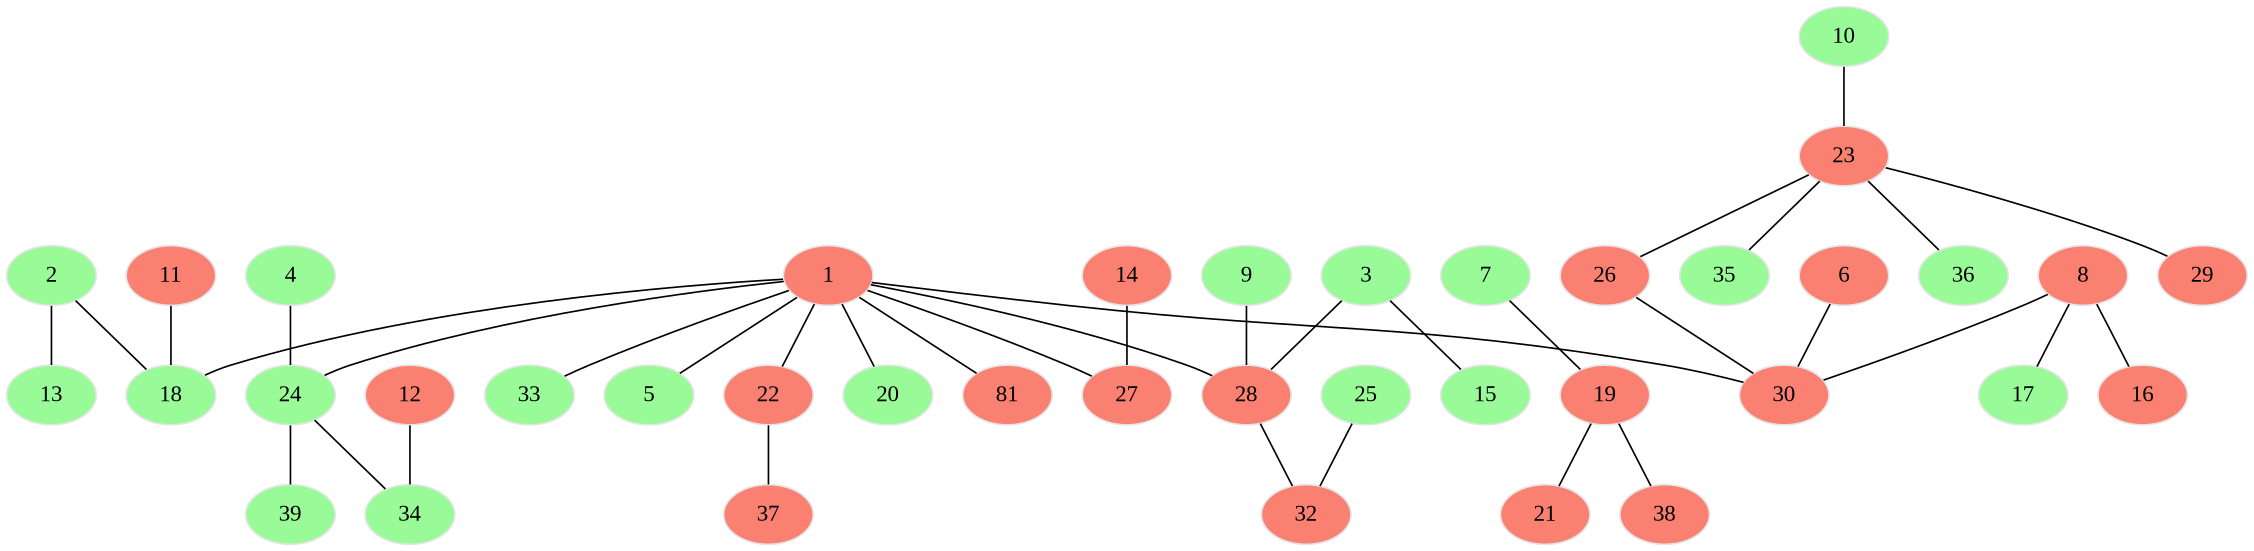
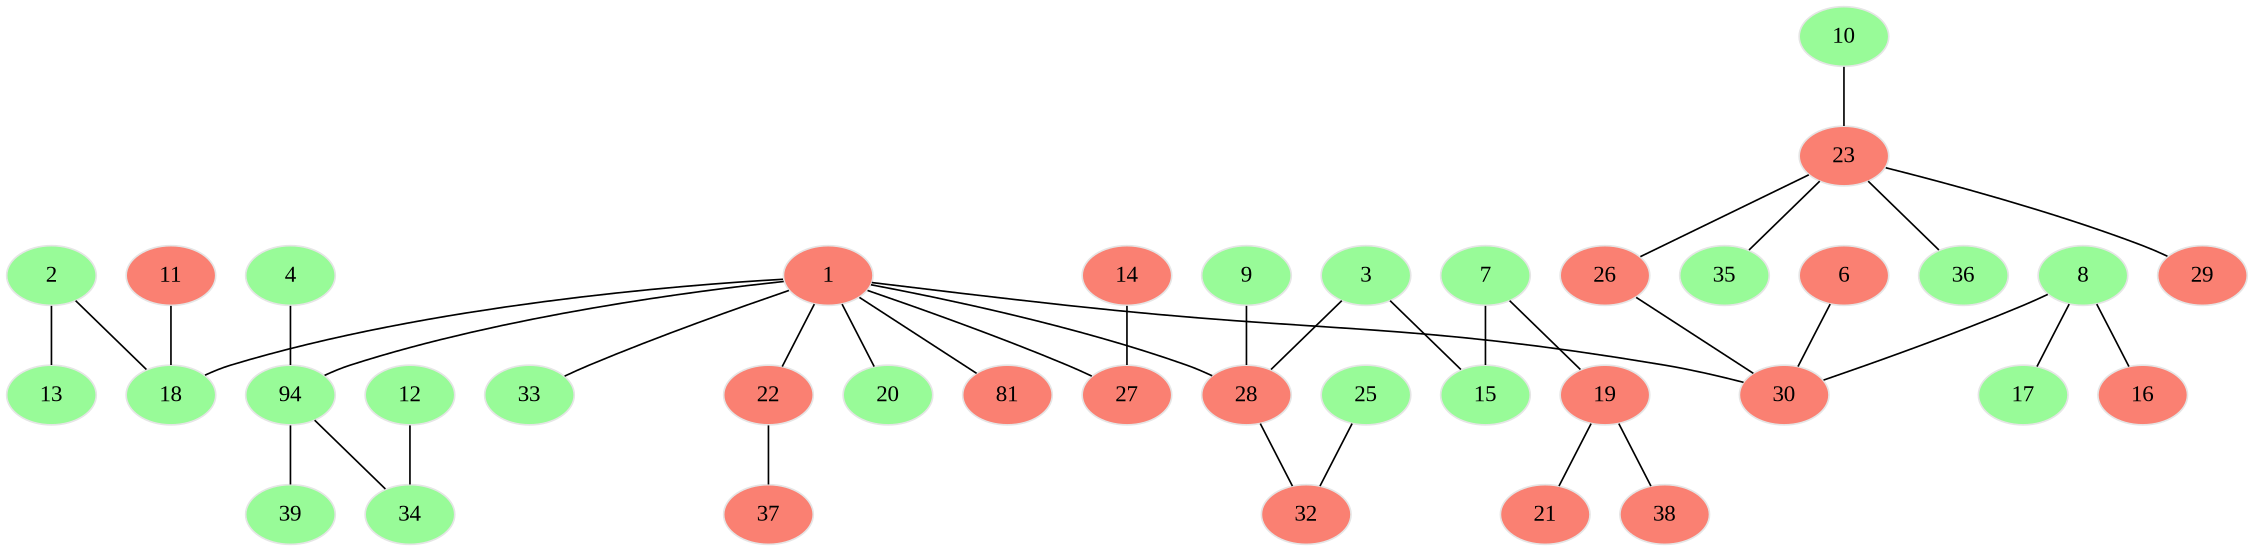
node "8": fillcolor salmon -> palegreen
edge "7" -- "15": added
node "24": label "24" -> "94"
node "12": fillcolor salmon -> palegreen
node "5": removed
